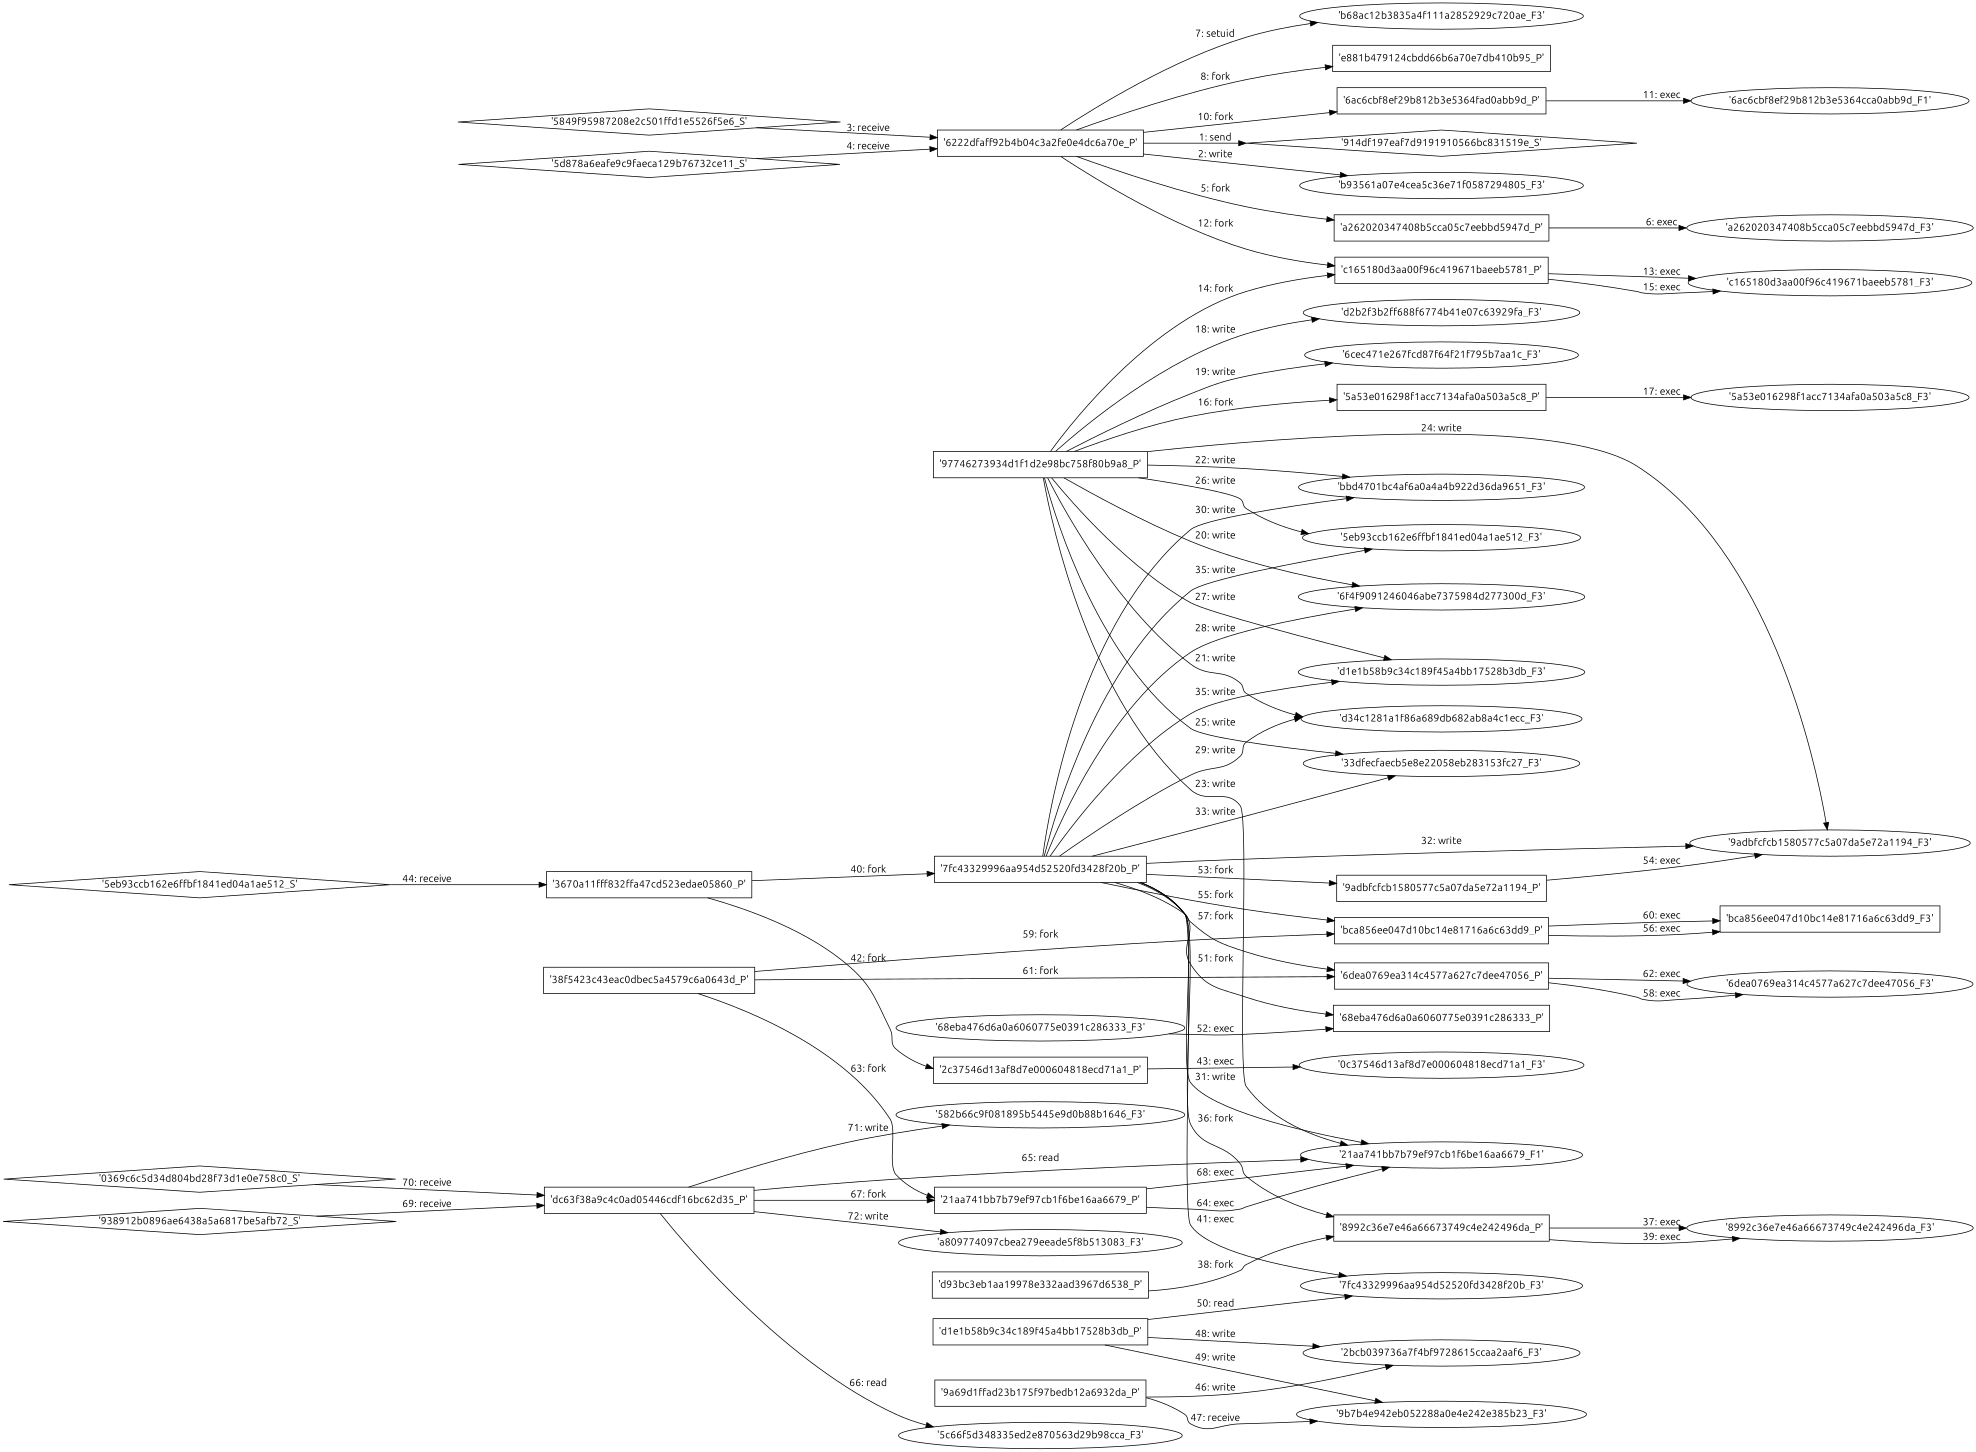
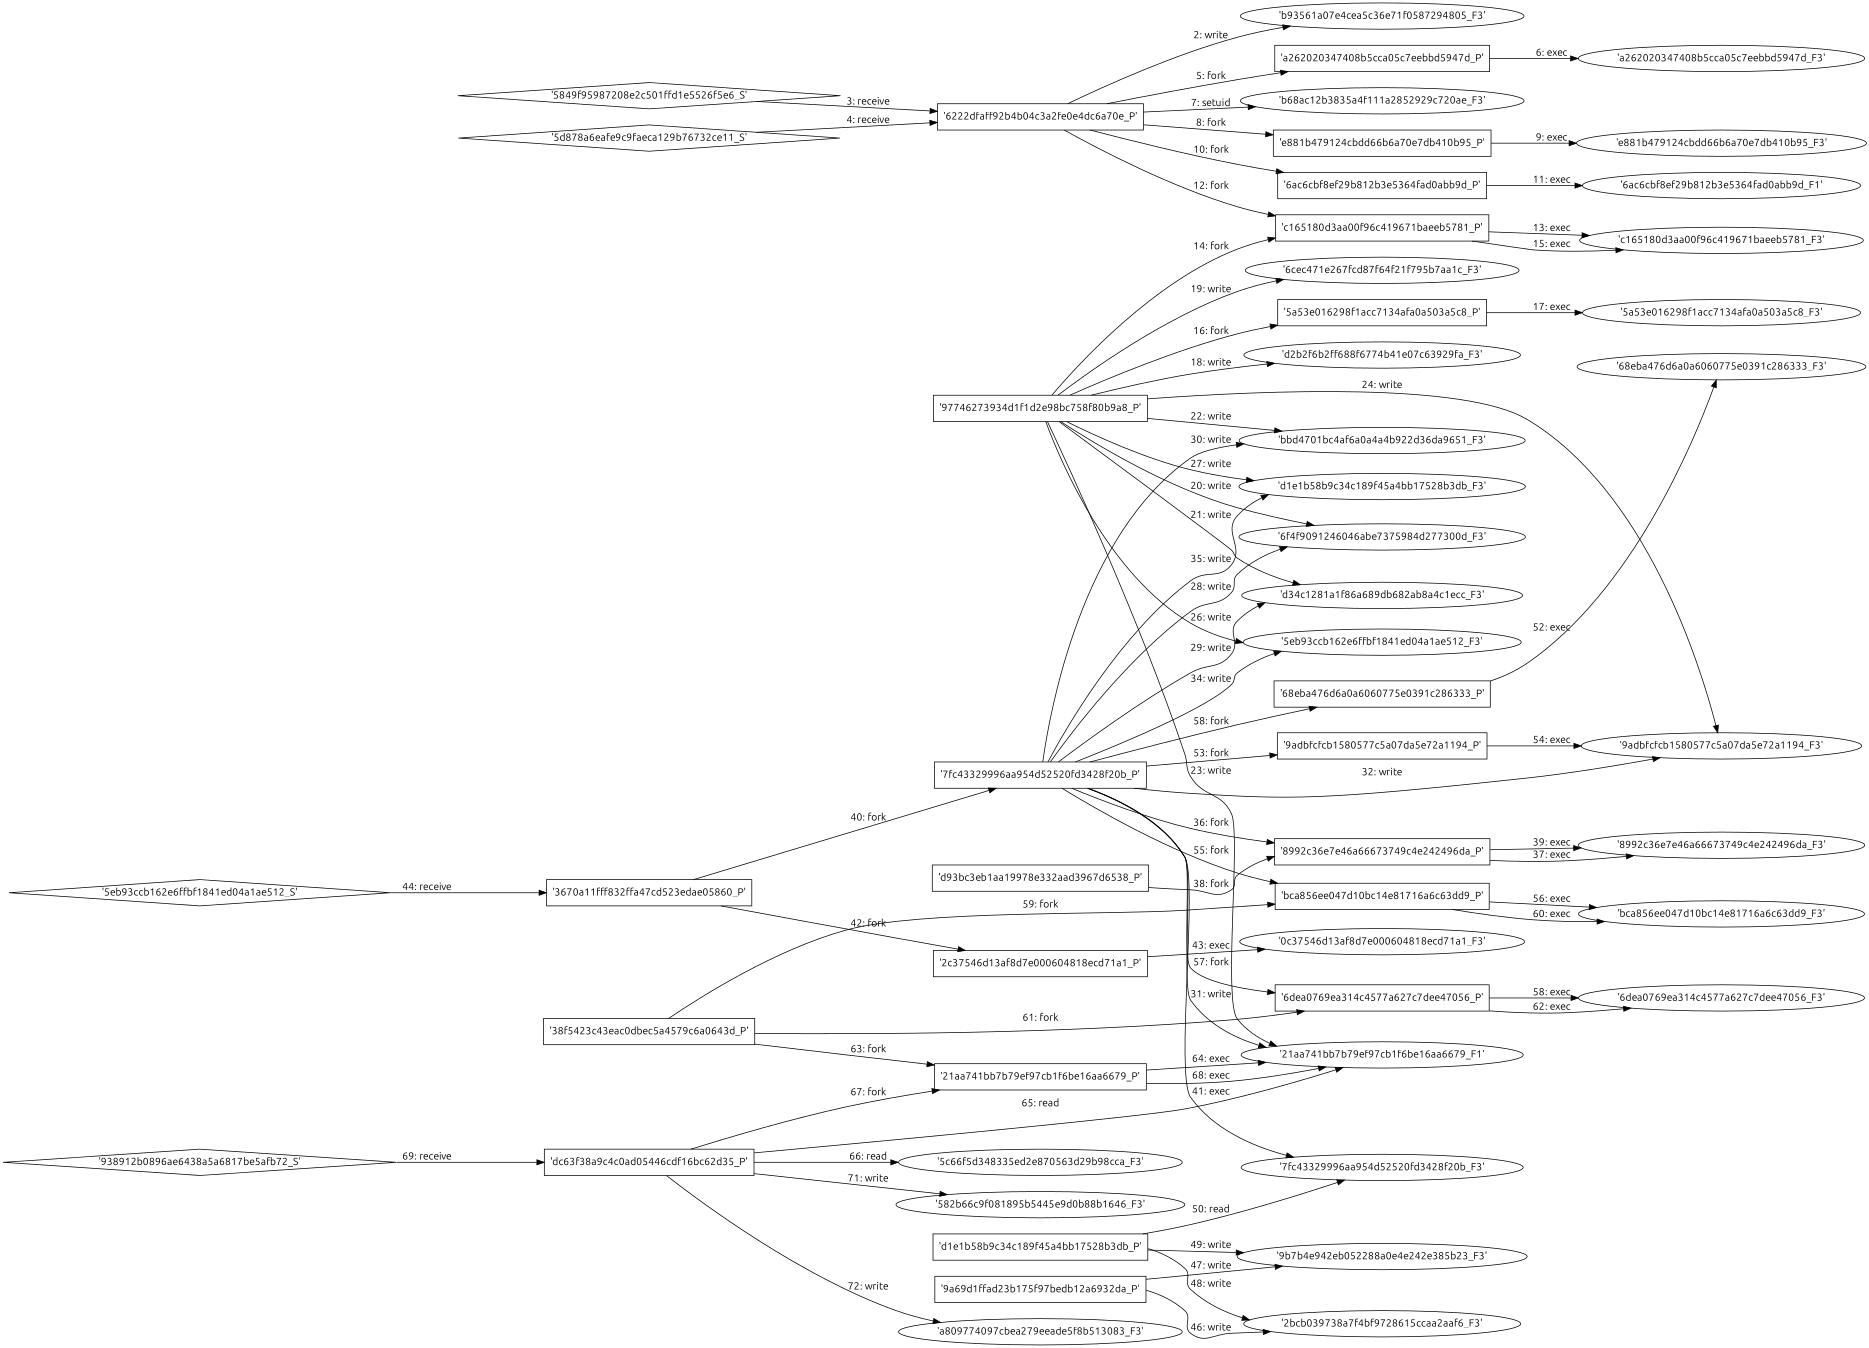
node "'6ac6cbf8ef29b812b3e5364cca0abb9d_F1'": label "'6ac6cbf8ef29b812b3e5364cca0abb9d_F1'" -> "'6ac6cbf8ef29b812b3e5364fad0abb9d_F1'"
node "'914df197eaf7d9191910566bc831519e_S'": removed
node "'e881b479124cbdd66b6a70e7db410b95_F3'": added
node "'d2b2f3b2ff688f6774b41e07c63929fa_F3'": label "'d2b2f3b2ff688f6774b41e07c63929fa_F3'" -> "'d2b2f6b2ff688f6774b41e07c63929fa_F3'"
edge "'7fc43329996aa954d52520fd3428f20b_P'" -> "'5eb93ccb162e6ffbf1841ed04a1ae512_F3'": label "35: write" -> "34: write"
node "'33dfecfaecb5e8e22058eb283153fc27_F3'": removed
node "'bca856ee047d10bc14e81716a6c63dd9_F3'": shape box -> ellipse
edge "'7fc43329996aa954d52520fd3428f20b_P'" -> "'68eba476d6a0a6060775e0391c286333_P'": label "51: fork" -> "58: fork"
edge "'68eba476d6a0a6060775e0391c286333_F3'" -> "'68eba476d6a0a6060775e0391c286333_P'": reversed
node "'0369c6c5d34d804bd28f73d1e0e758c0_S'": removed
node "'2bcb039736a7f4bf9728615ccaa2aaf6_F3'": label "'2bcb039736a7f4bf9728615ccaa2aaf6_F3'" -> "'2bcb039738a7f4bf9728615ccaa2aaf6_F3'"
edge "'9a69d1ffad23b175f97bedb12a6932da_P'" -> "'9b7b4e942eb052288a0e4e242e385b23_F3'": label "47: receive" -> "47: write"
